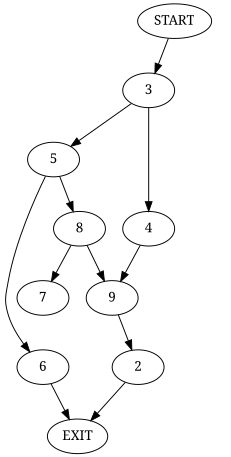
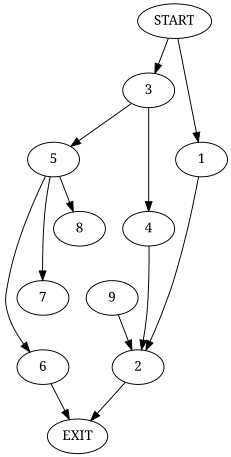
node "1": added
edge "8" -> "7": now "5" -> "7"
edge "8" -> "9": removed
edge "4" -> "9": now "4" -> "2"
